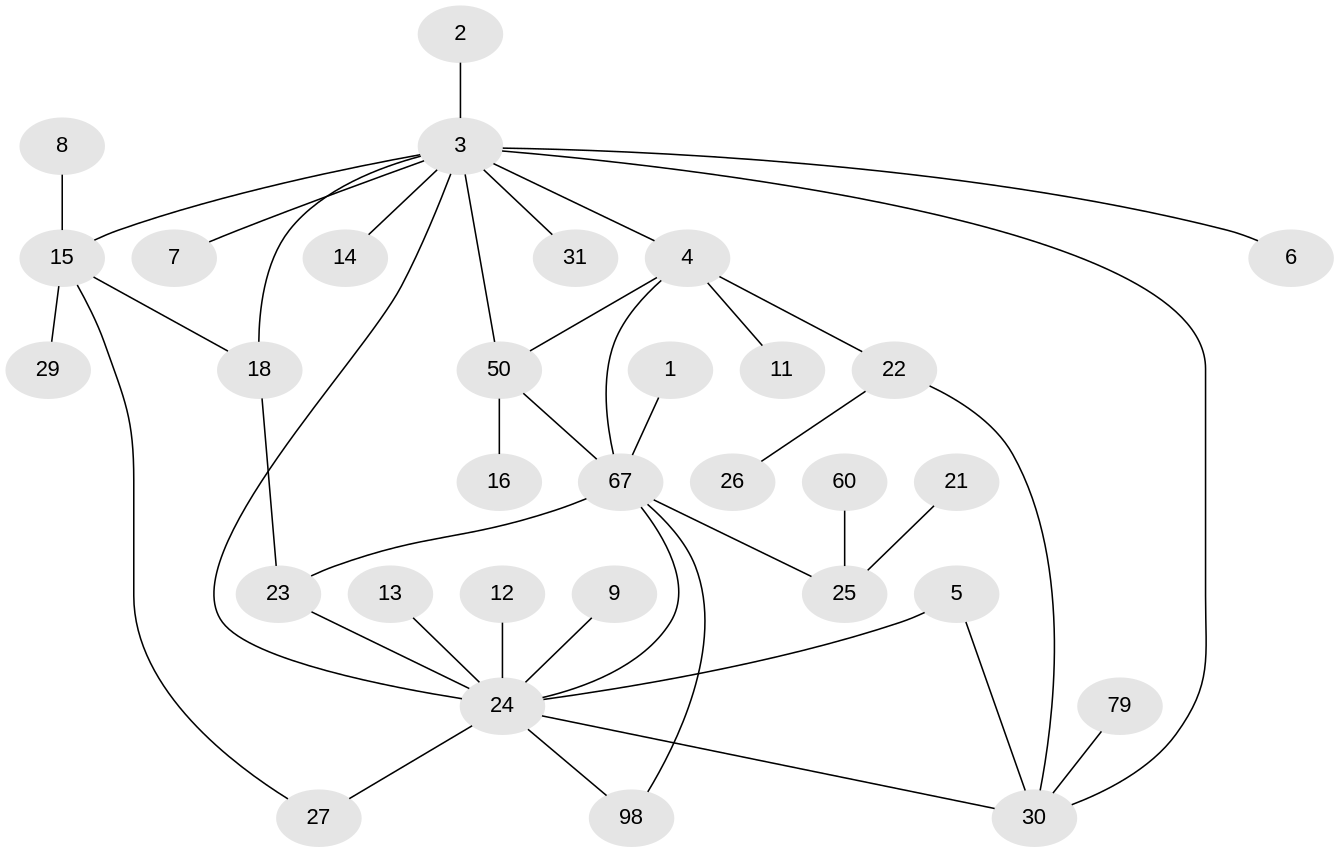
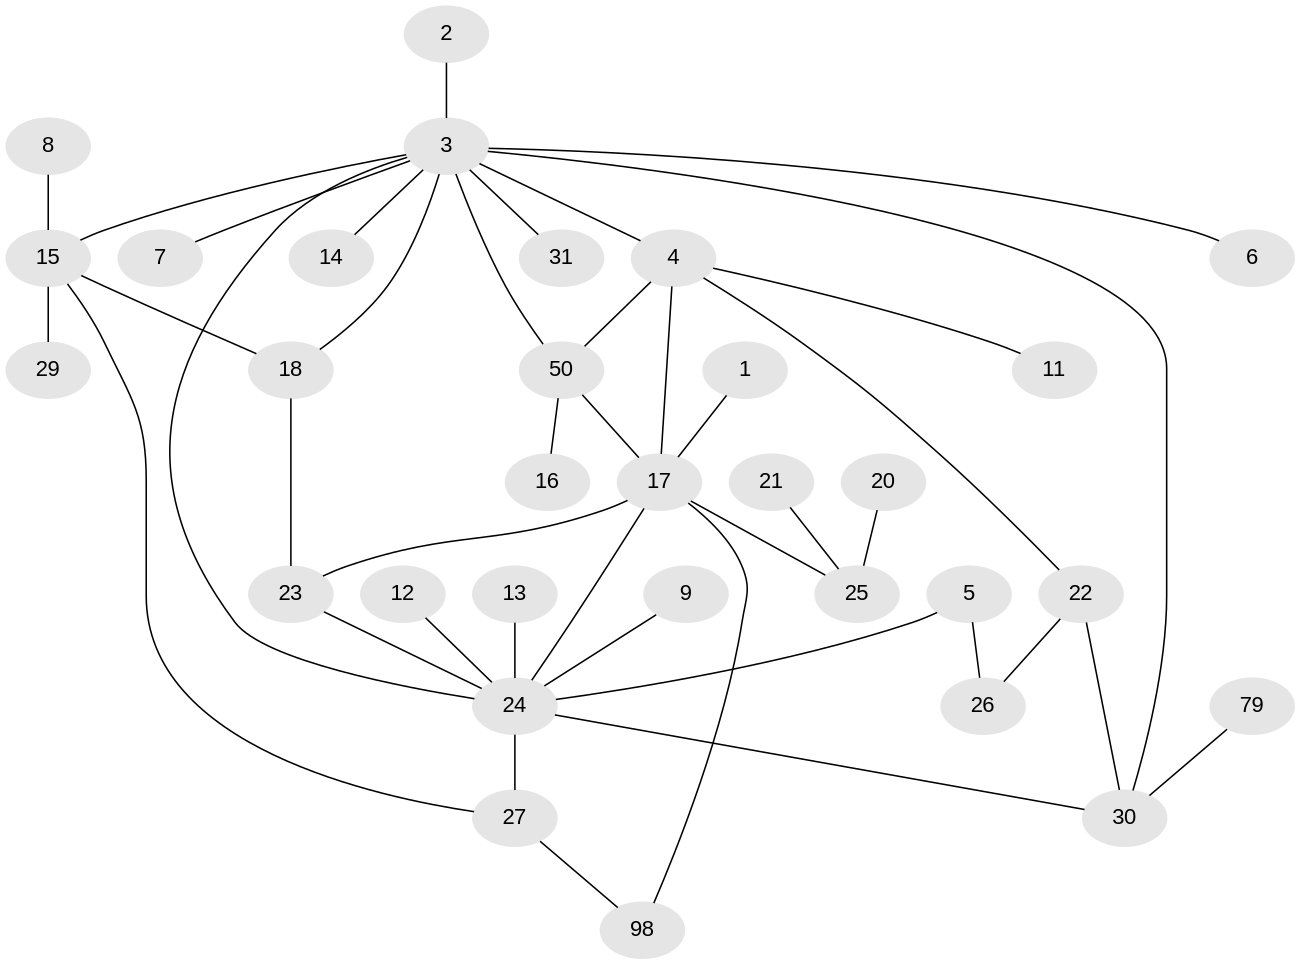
node "67": label "67" -> "17"
node "60": label "60" -> "20"
edge "5" -- "30": now "5" -- "26"
edge "24" -- "98": now "27" -- "98"
